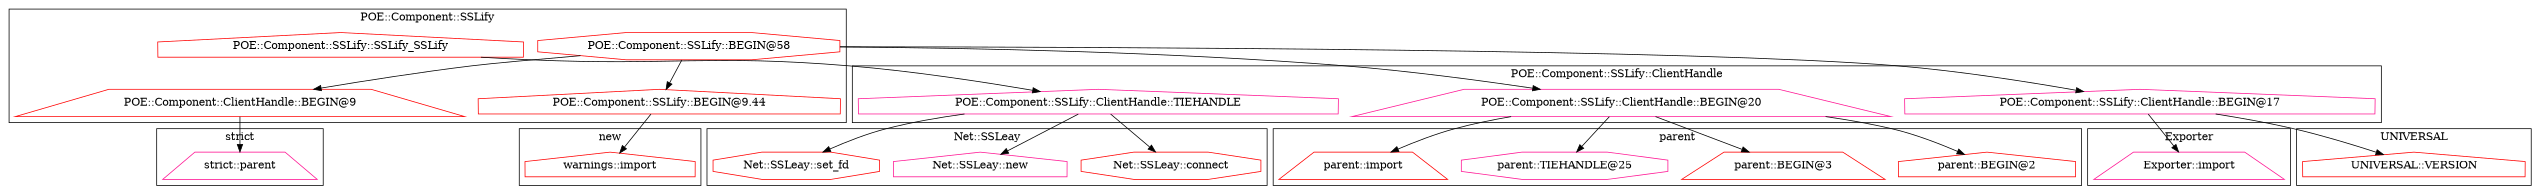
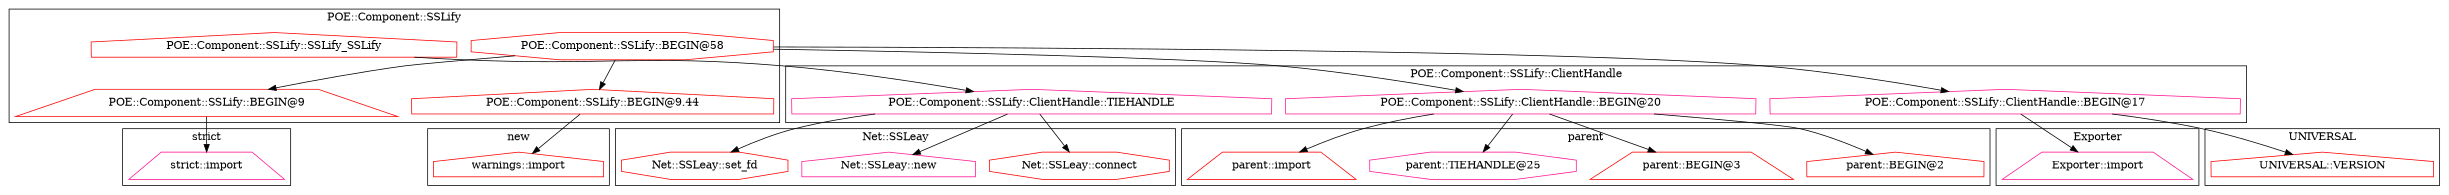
node "POE::Component::ClientHandle::BEGIN@9": label "POE::Component::ClientHandle::BEGIN@9" -> "POE::Component::SSLify::BEGIN@9"
node "POE::Component::SSLify::ClientHandle::BEGIN@20": shape trapezium -> house
node "strict::parent": label "strict::parent" -> "strict::import"
